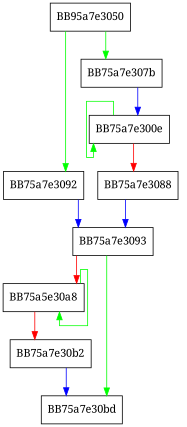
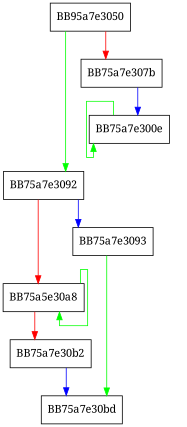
edge "BB95a7e3050" -> "BB75a7e307b": color green -> red
node "BB75a7e3088": removed
edge "BB75a7e3093" -> "BB75a5e30a8": now "BB75a7e3092" -> "BB75a5e30a8"
